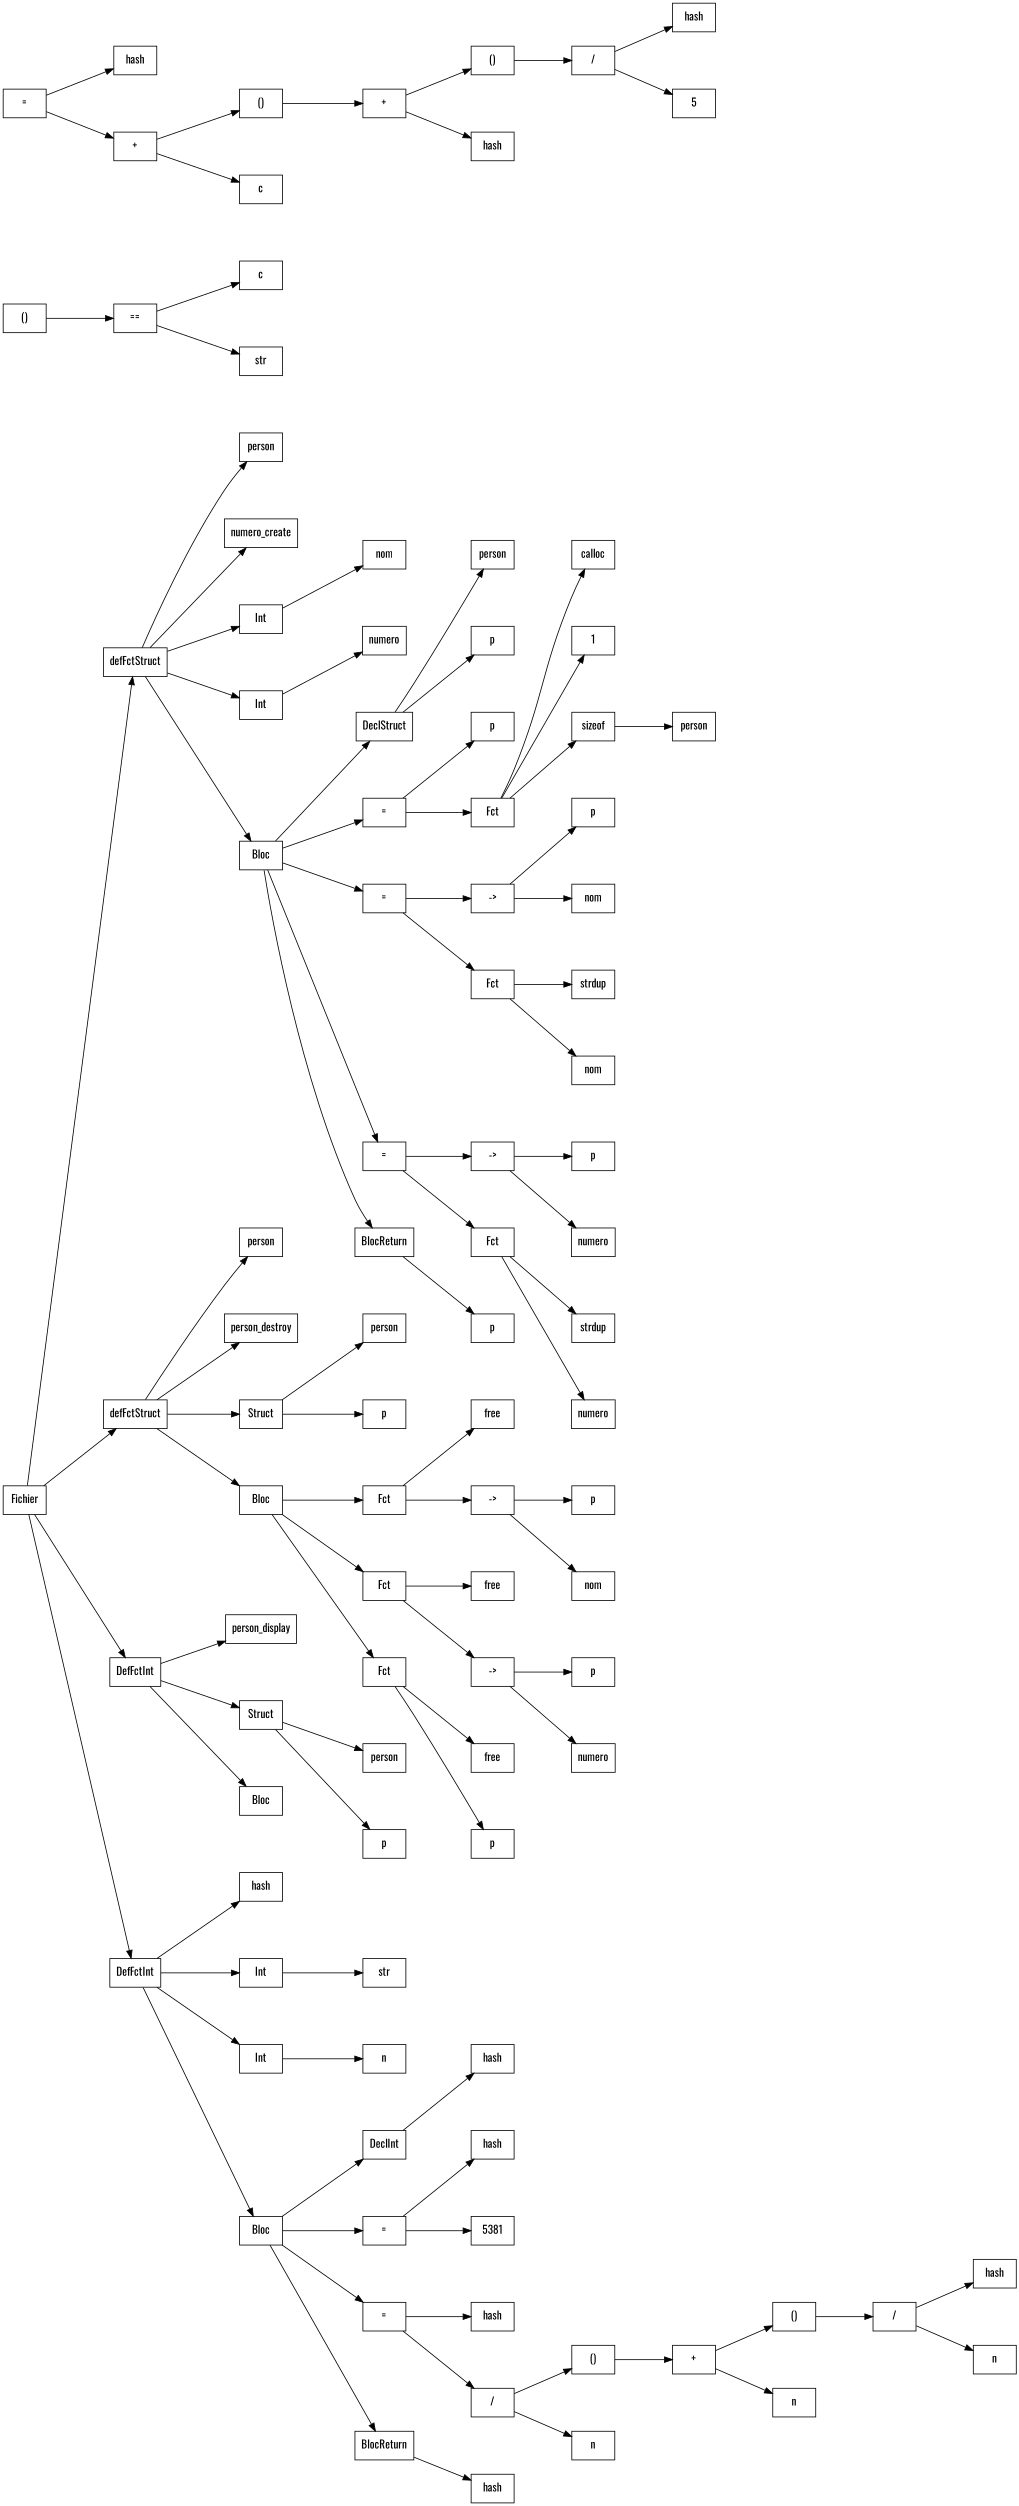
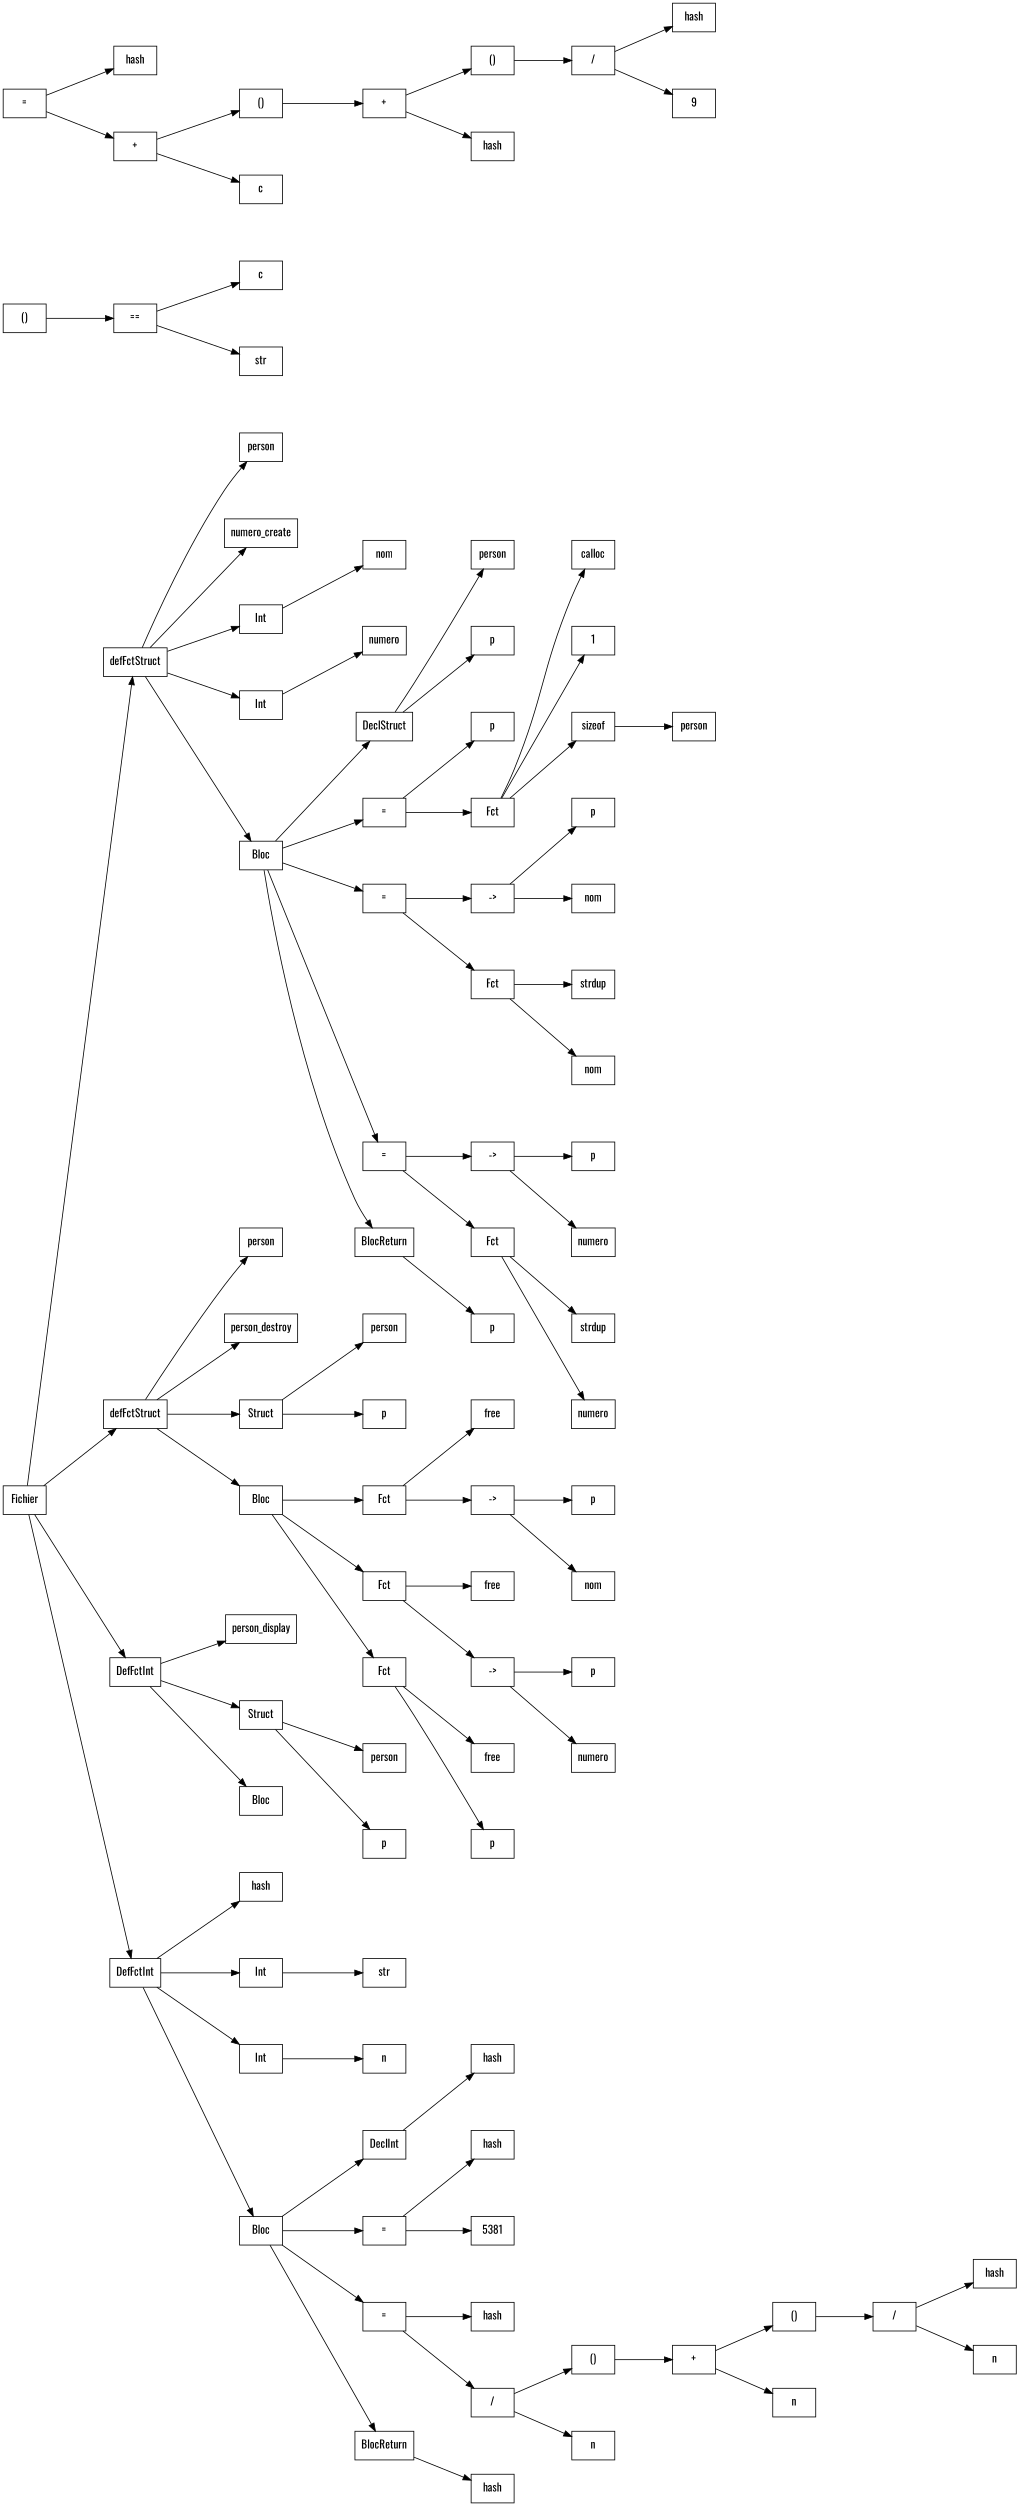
node "5": label "5" -> "9"
